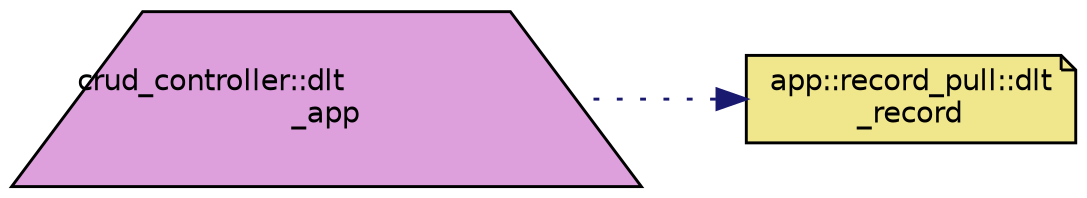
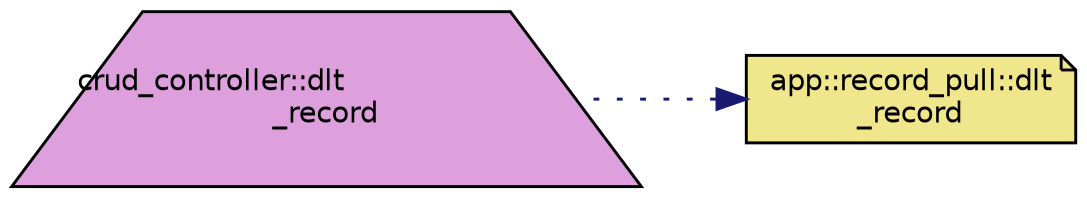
node "crud_controller::dlt _app": label "crud_controller::dlt _app" -> "crud_controller::dlt _record"
